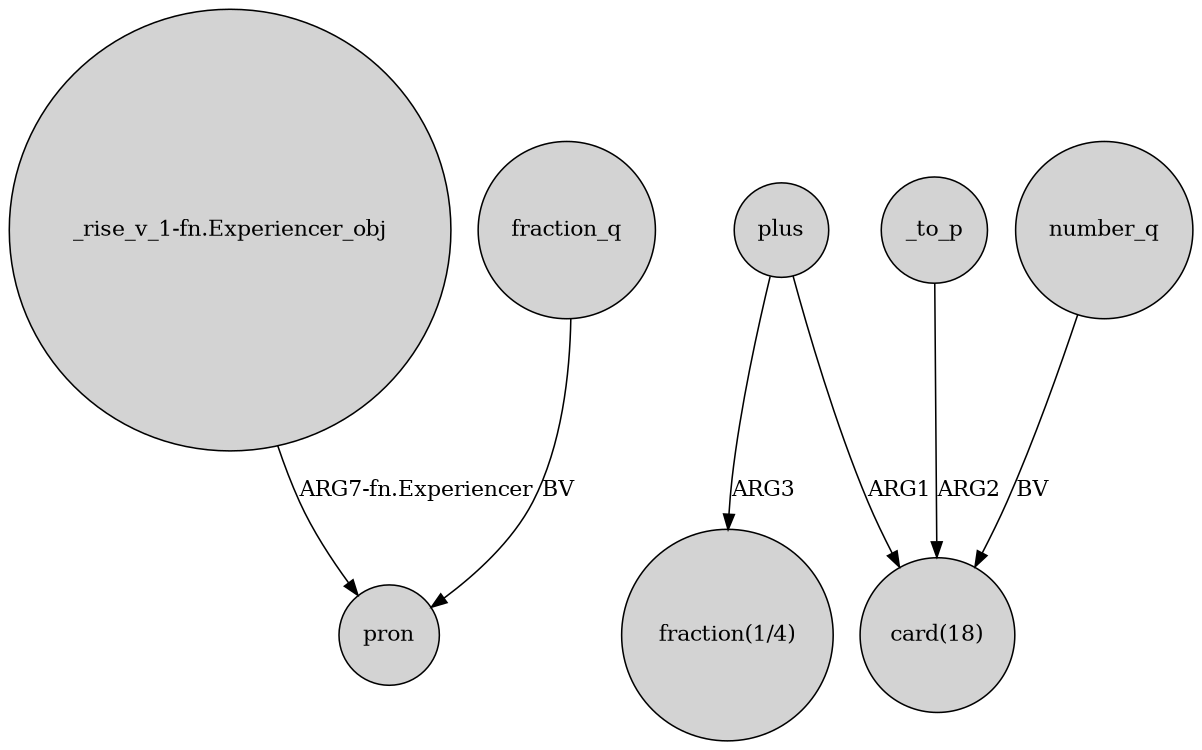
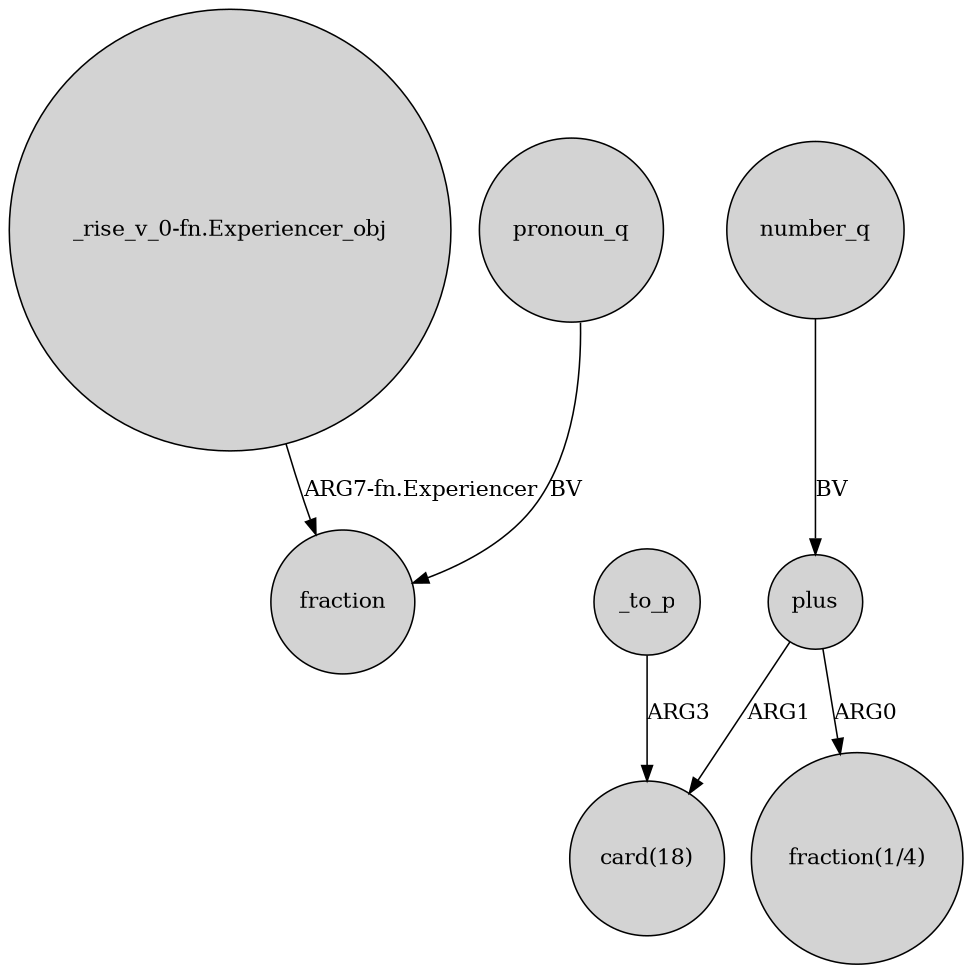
node "_rise_v_1-fn.Experiencer_obj": label "_rise_v_1-fn.Experiencer_obj" -> "_rise_v_0-fn.Experiencer_obj"
node "fraction_q": label "fraction_q" -> "pronoun_q"
edge "number_q" -> "card(18)": now "number_q" -> "plus"
edge "plus" -> "fraction(1/4)": label "ARG3" -> "ARG0"
edge "_to_p" -> "card(18)": label "ARG2" -> "ARG3"
node "pron": label "pron" -> "fraction"
